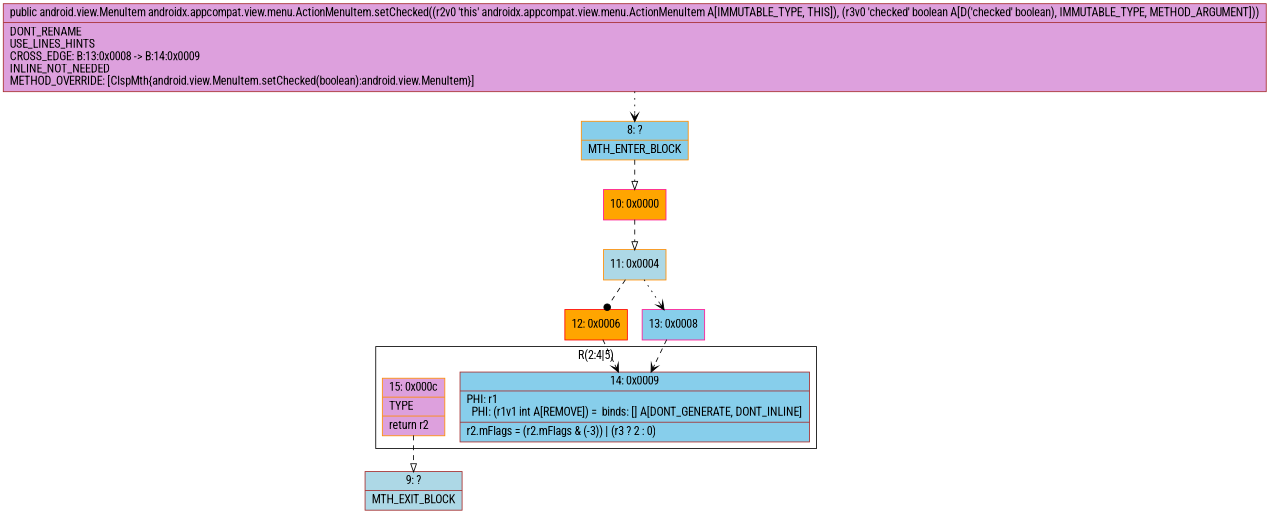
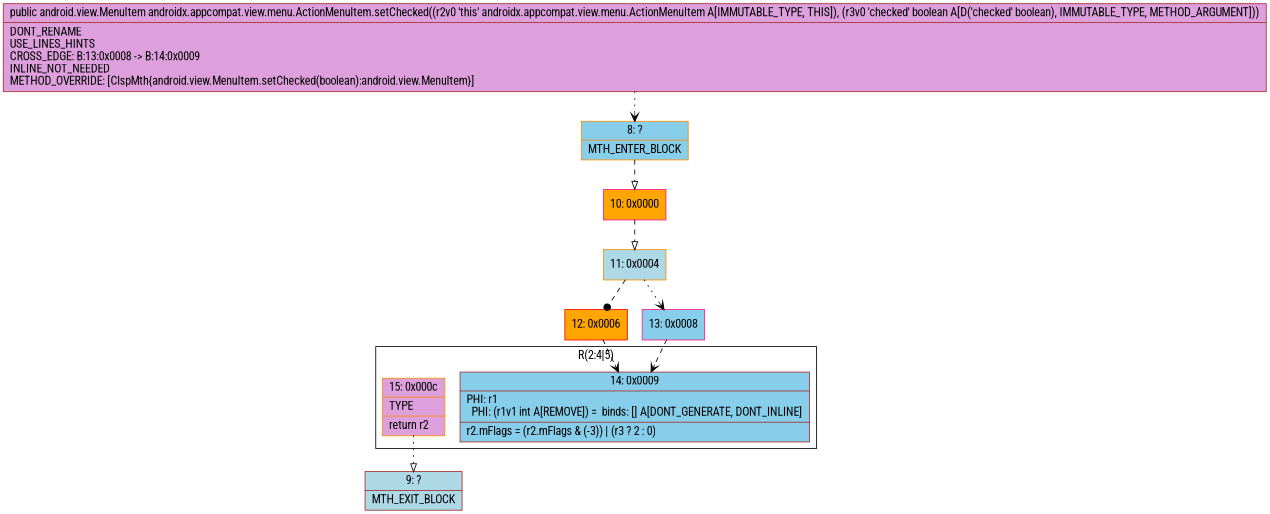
edge "15: 0x000c" -> "9: ?": style dashed -> dotted
